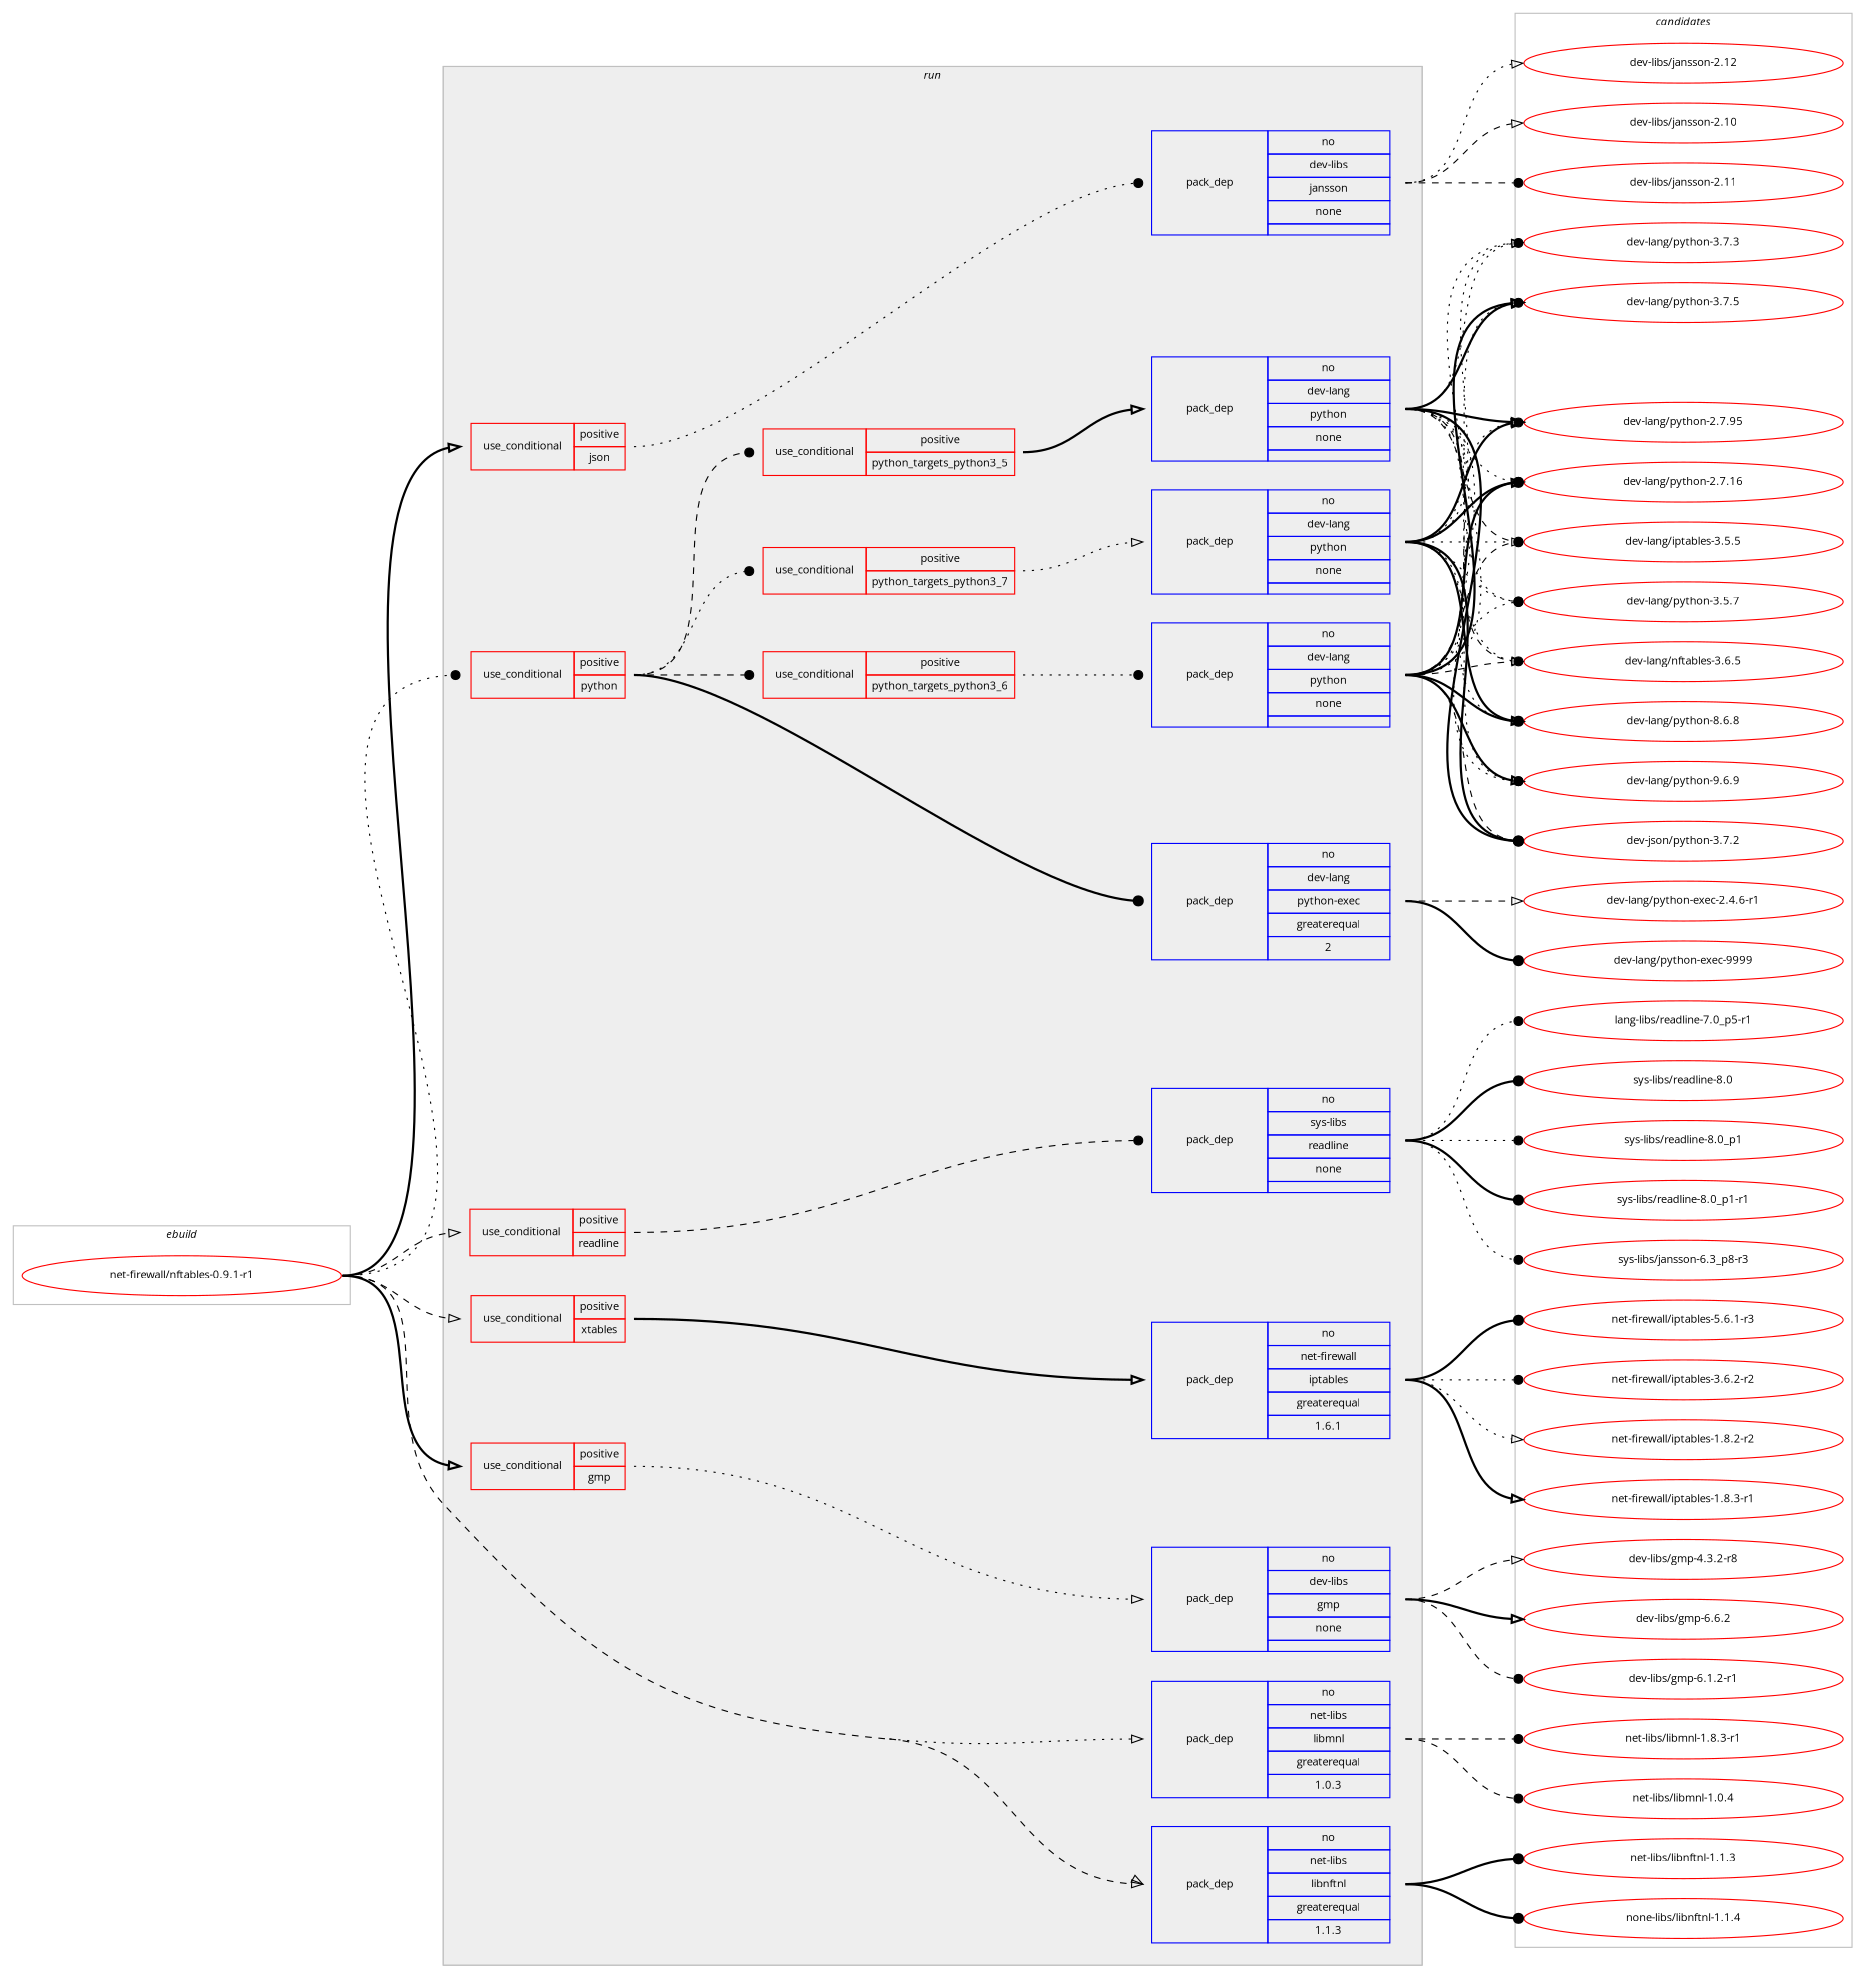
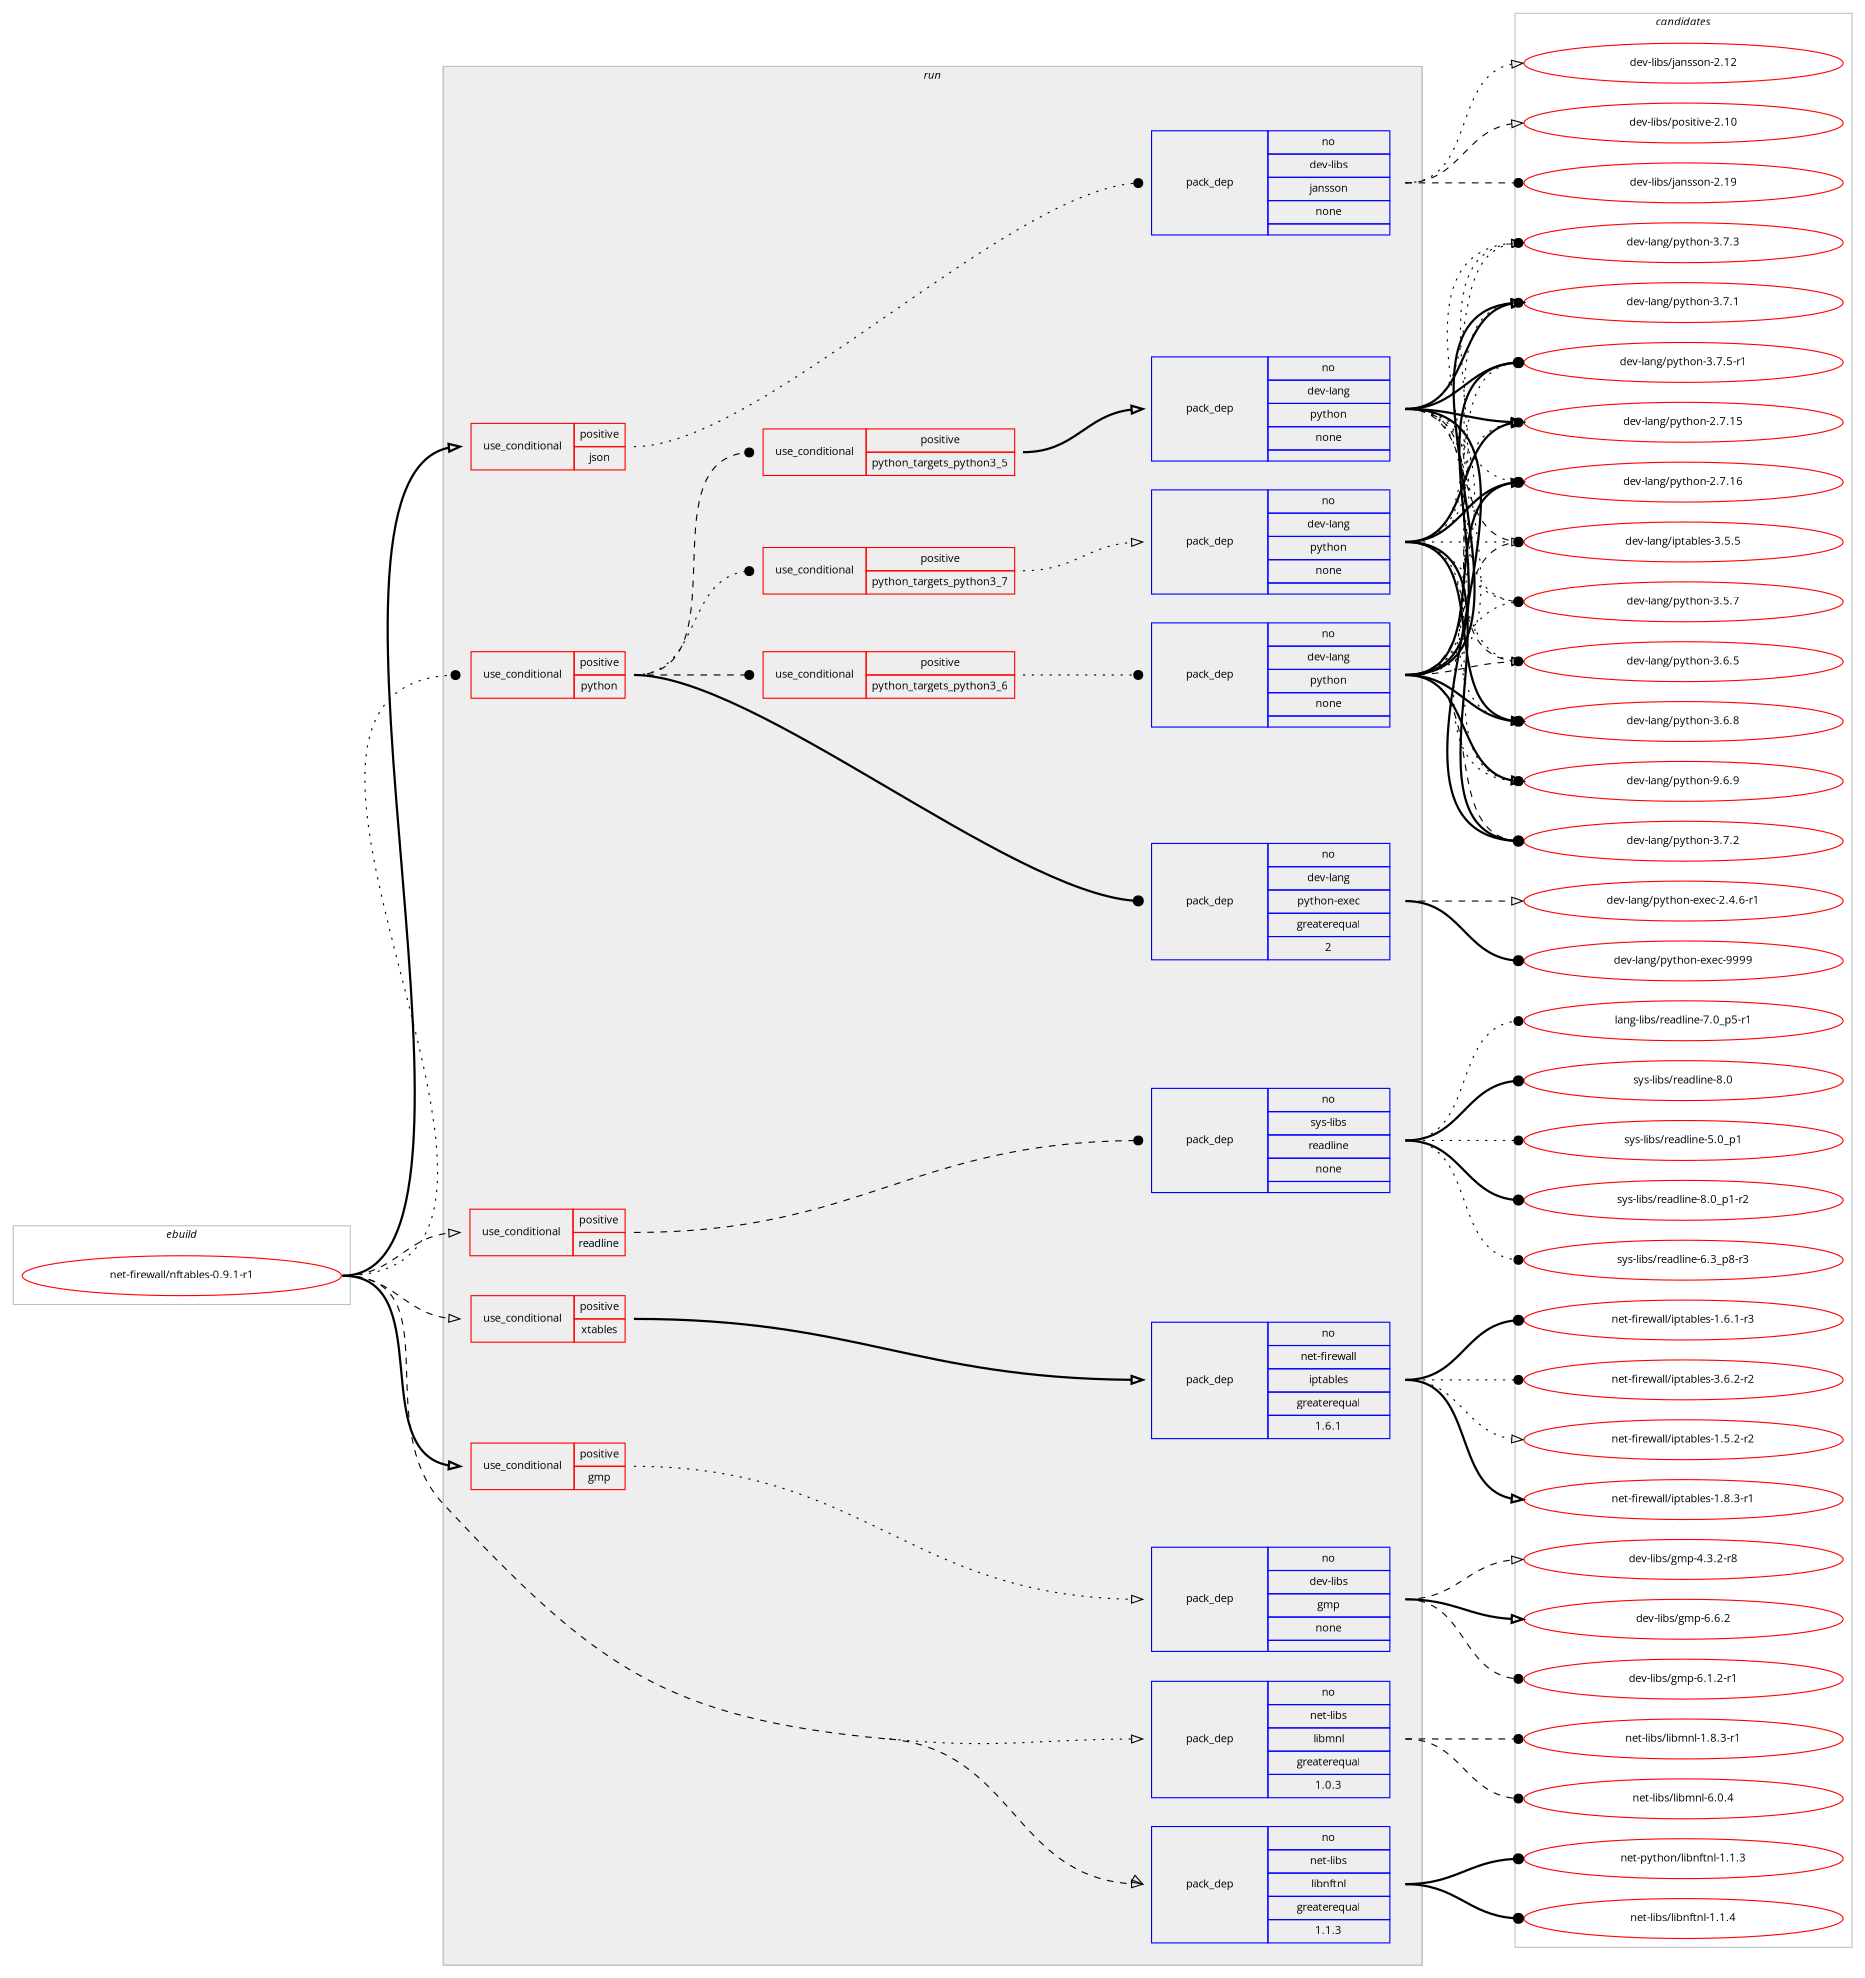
node "dev-libs/jansson-2.10": label "dev-libs/jansson-2.10" -> "dev-libs/positive-2.10"
node "dev-libs/jansson-2.11": label "dev-libs/jansson-2.11" -> "dev-libs/jansson-2.19"
node "dev-lang/python-3.7.5": label "dev-lang/python-3.7.5" -> "dev-lang/python-3.7.1"
node "dev-lang/python-3.7.5-r1": added
node "dev-lang/python-2.7.95": label "dev-lang/python-2.7.95" -> "dev-lang/python-2.7.15"
node "dev-lang/nftables-3.6.5": label "dev-lang/nftables-3.6.5" -> "dev-lang/python-3.6.5"
node "dev-lang/python-8.6.8": label "dev-lang/python-8.6.8" -> "dev-lang/python-3.6.8"
node "dev-json/python-3.7.2": label "dev-json/python-3.7.2" -> "dev-lang/python-3.7.2"
node "sys-libs/readline-8.0_p1": label "sys-libs/readline-8.0_p1" -> "sys-libs/readline-5.0_p1"
node "sys-libs/readline-8.0_p1-r1": label "sys-libs/readline-8.0_p1-r1" -> "sys-libs/readline-8.0_p1-r2"
node "sys-libs/jansson-6.3_p8-r3": label "sys-libs/jansson-6.3_p8-r3" -> "sys-libs/readline-6.3_p8-r3"
node "net-firewall/iptables-5.6.1-r3": label "net-firewall/iptables-5.6.1-r3" -> "net-firewall/iptables-1.6.1-r3"
node "net-firewall/iptables-1.8.2-r2": label "net-firewall/iptables-1.8.2-r2" -> "net-firewall/iptables-1.5.2-r2"
node "net-libs/libmnl-1.0.4": label "net-libs/libmnl-1.0.4" -> "net-libs/libmnl-6.0.4"
node "net-libs/libnftnl-1.1.3": label "net-libs/libnftnl-1.1.3" -> "net-python/libnftnl-1.1.3"
node "none-libs/libnftnl-1.1.4": label "none-libs/libnftnl-1.1.4" -> "net-libs/libnftnl-1.1.4"
